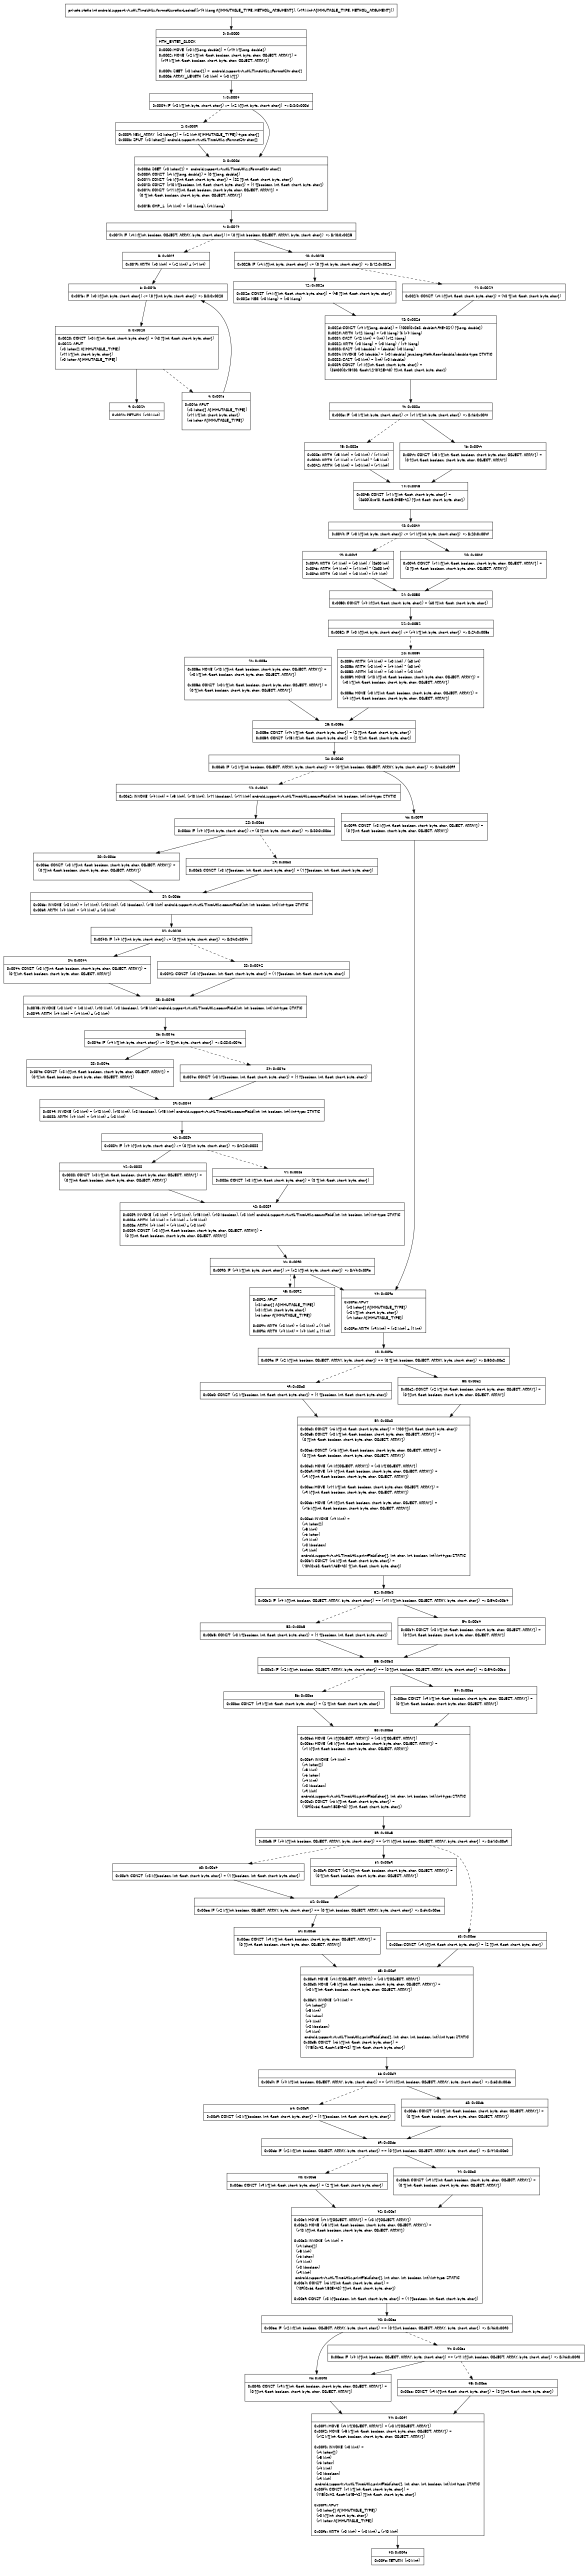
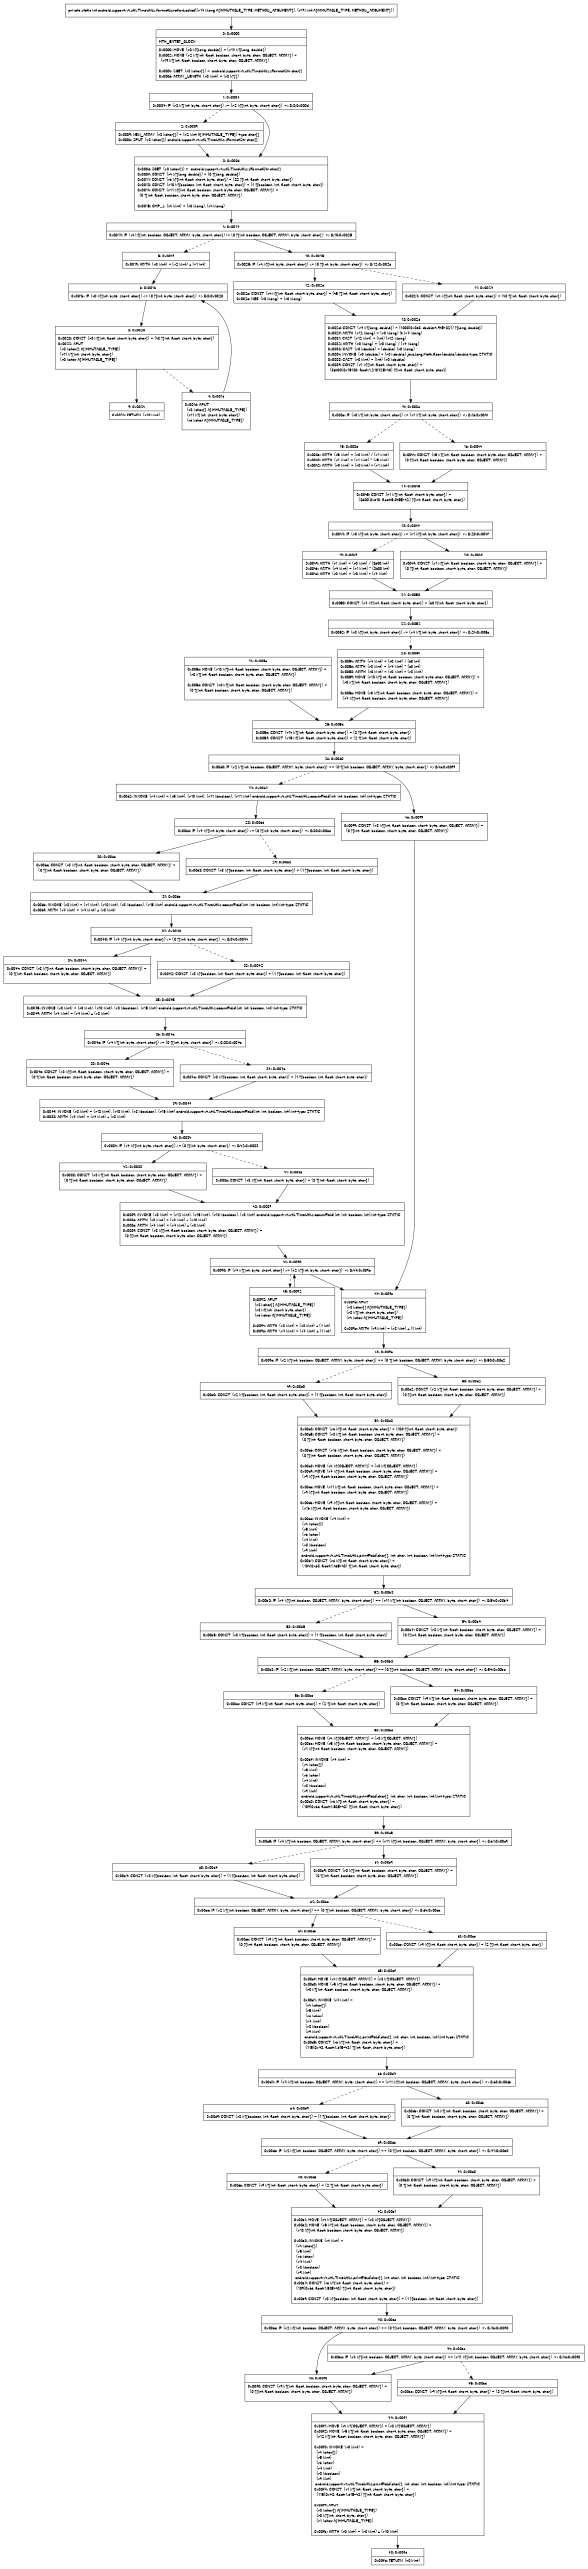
edge "14: 0x003c" -> "16: 0x0044": style solid -> dashed
edge "59: 0x00c5" -> "63: 0x00cc": now "62: 0x00ca" -> "63: 0x00cc"
edge "73: 0x00ea" -> "74: 0x00ec": removed
